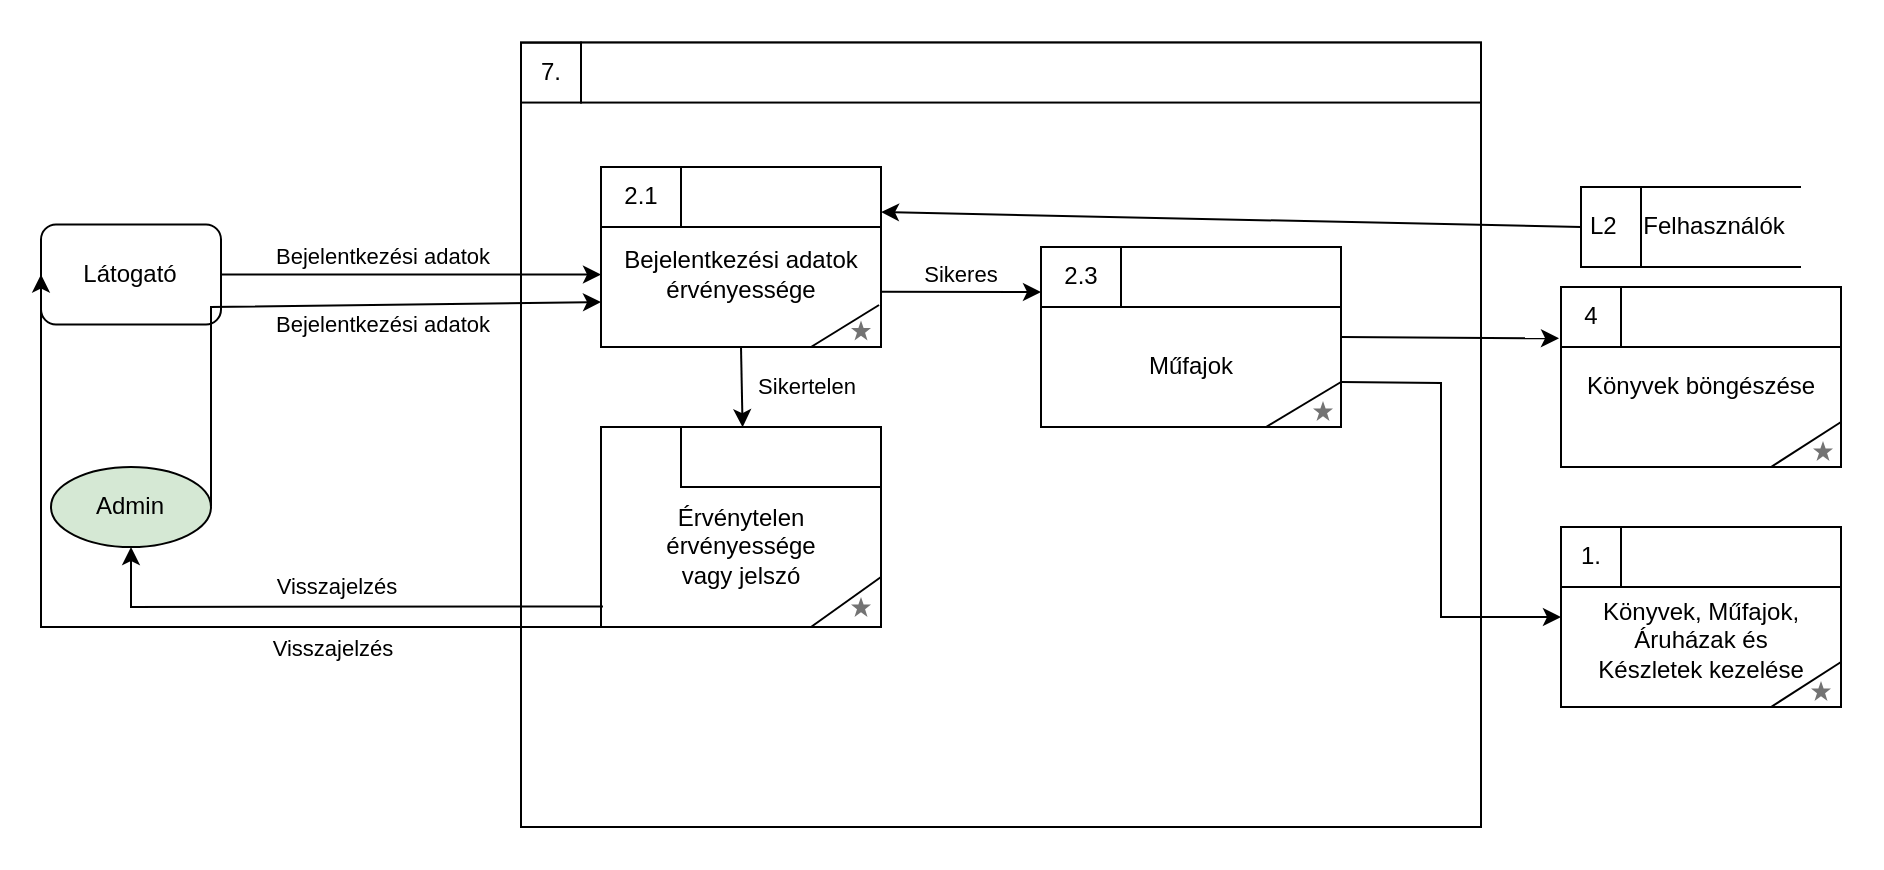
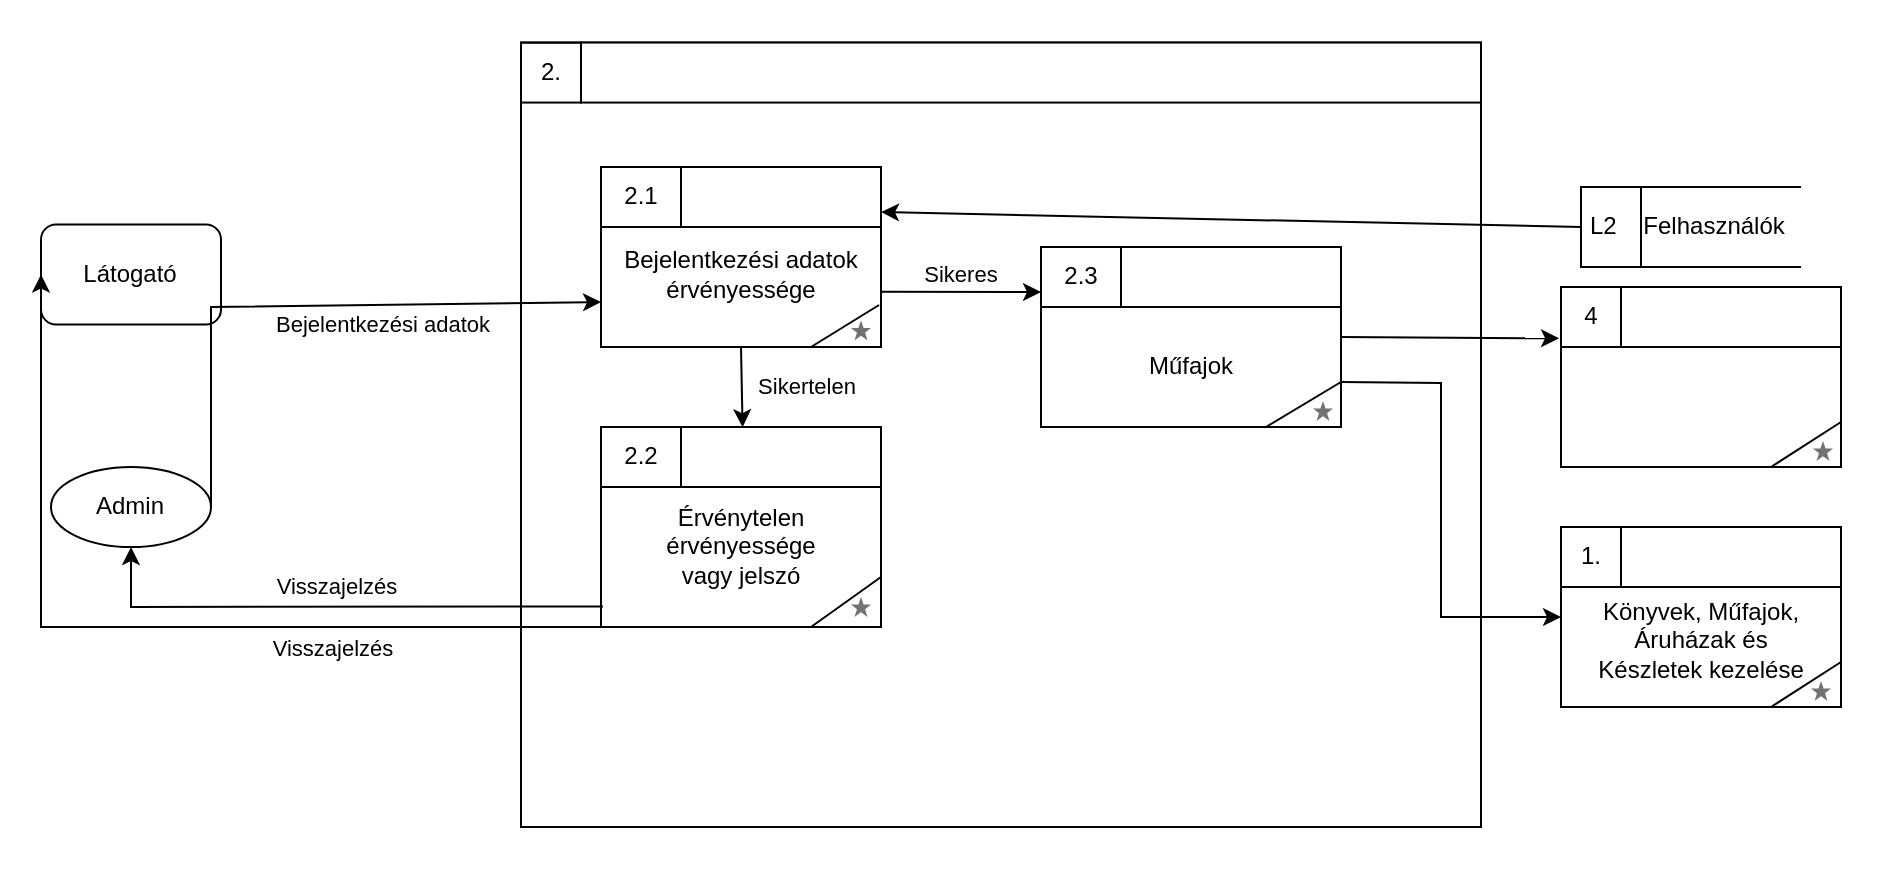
node "7.": label "7." -> "2."
edge "Látogató" -> "Bejelentkezési adatok érvényessége": removed, label "Bejelentkezési adatok"
node "Könyvek böngészése": removed
node "2.2": added
node "Admin": fillcolor #d5e8d4 -> #ffffff
